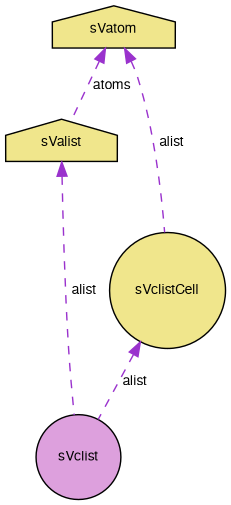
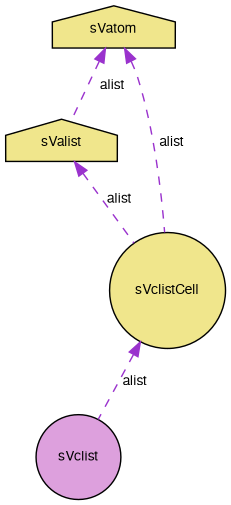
edge "sValist" -> "sVatom": label " atoms" -> " alist"
edge "sVclist" -> "sValist": now "sVclistCell" -> "sValist"
